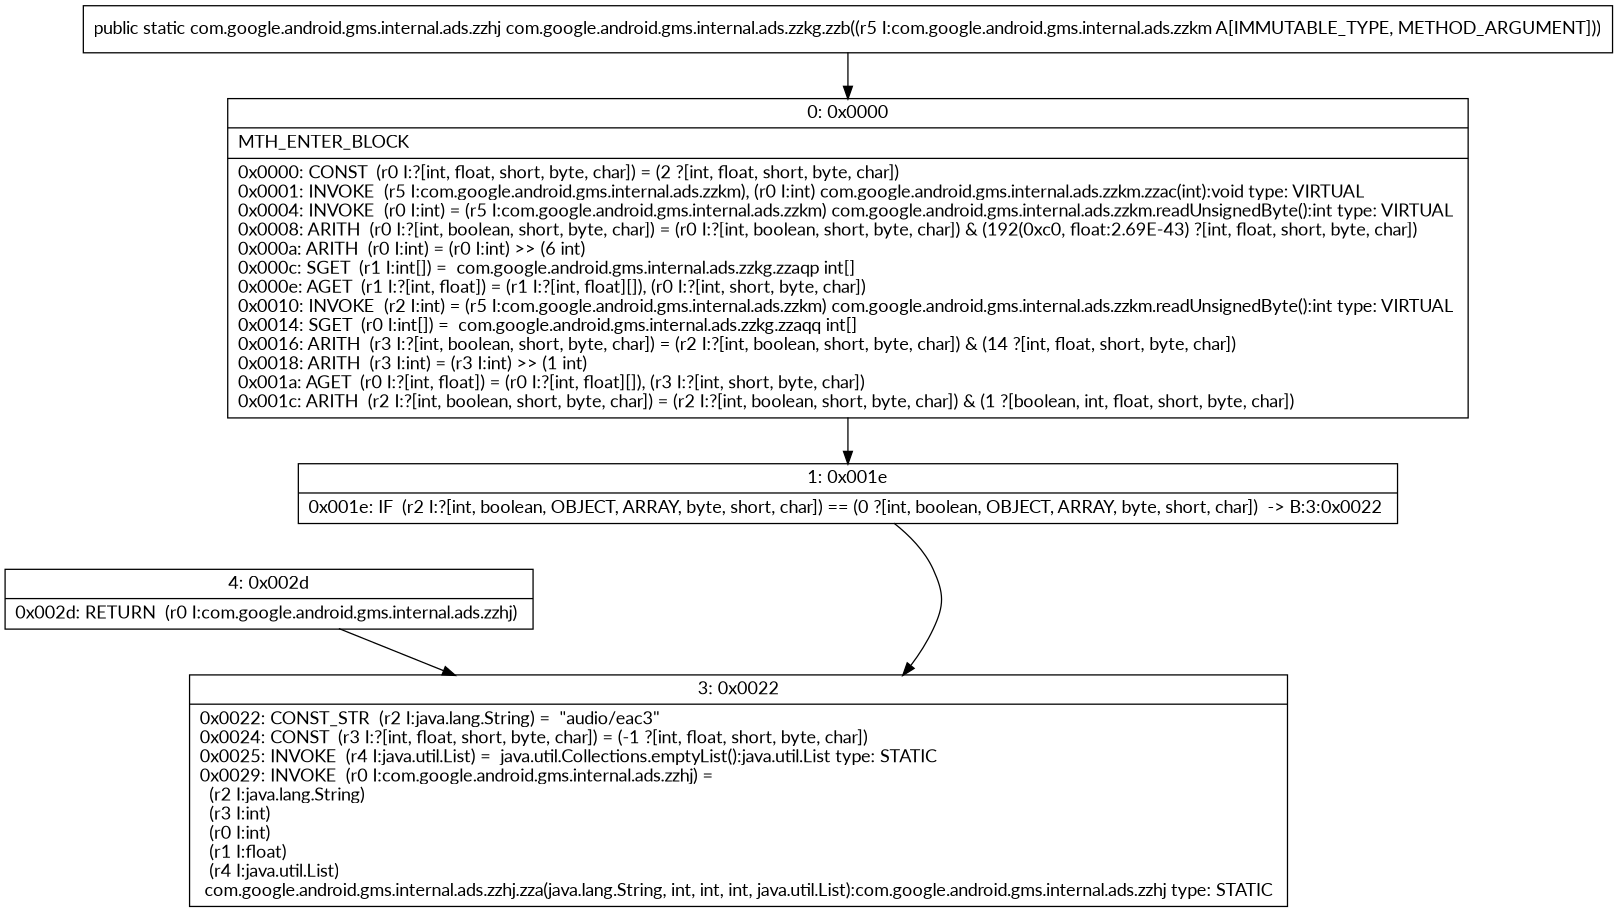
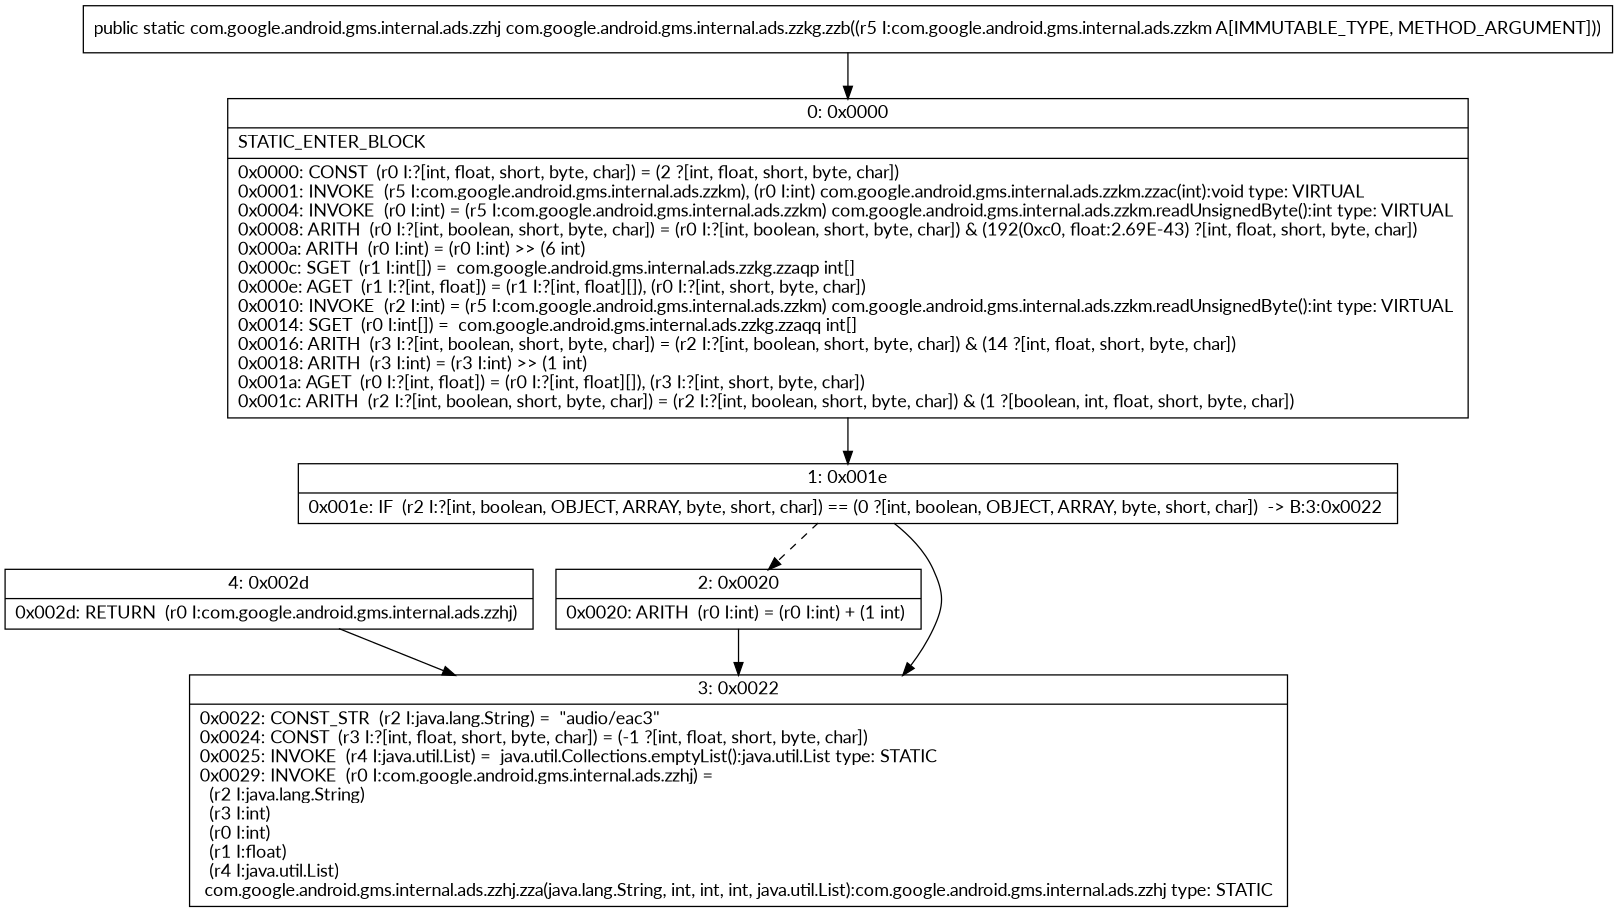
node "0: 0x0000": text "MTH_ENTER_BLOCK" -> "STATIC_ENTER_BLOCK"
node "2: 0x0020": added
